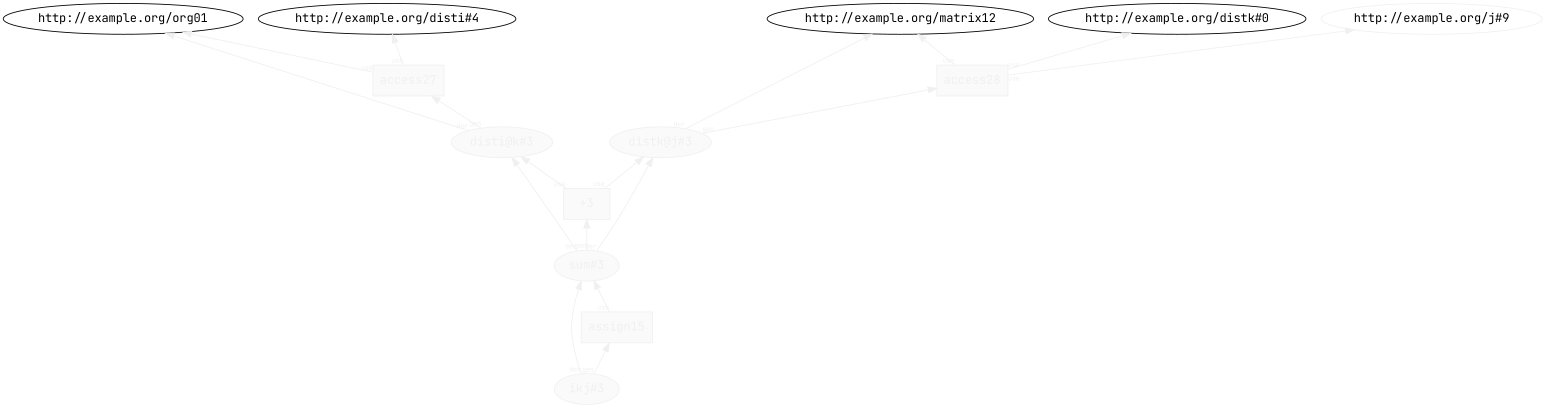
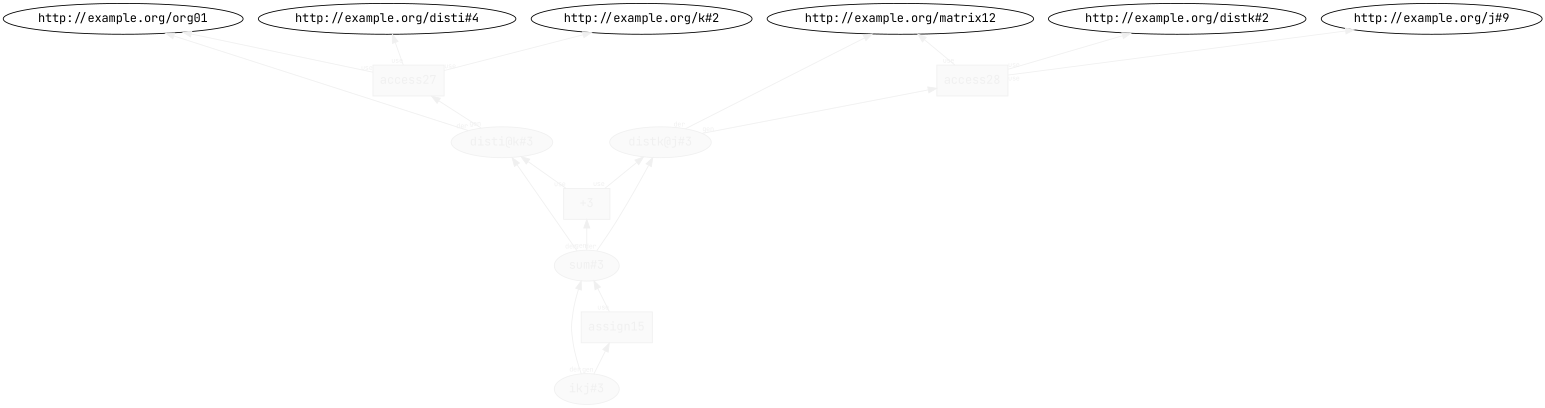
node "http://example.org/k#2": added
node "http://example.org/distk#0": label "http://example.org/distk#0" -> "http://example.org/distk#2"
node "http://example.org/j#9": color #f0f0f0 -> black
